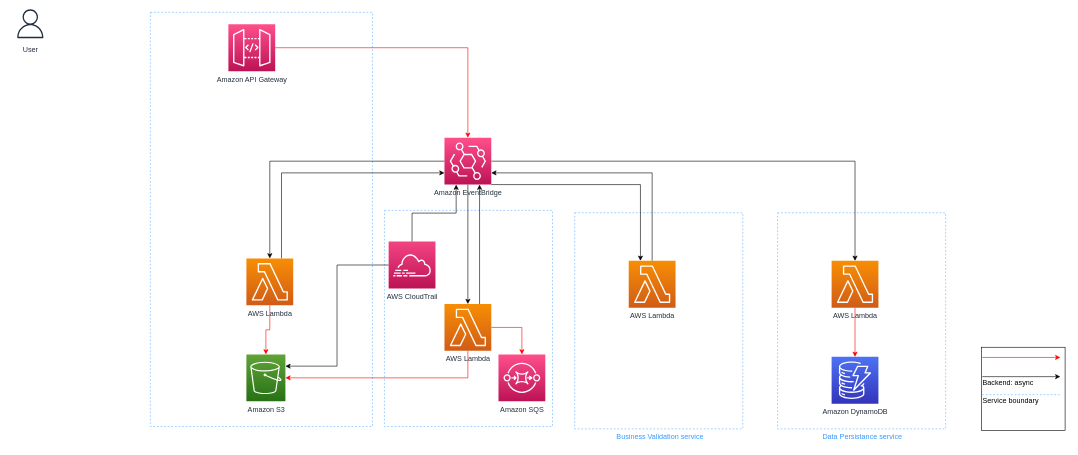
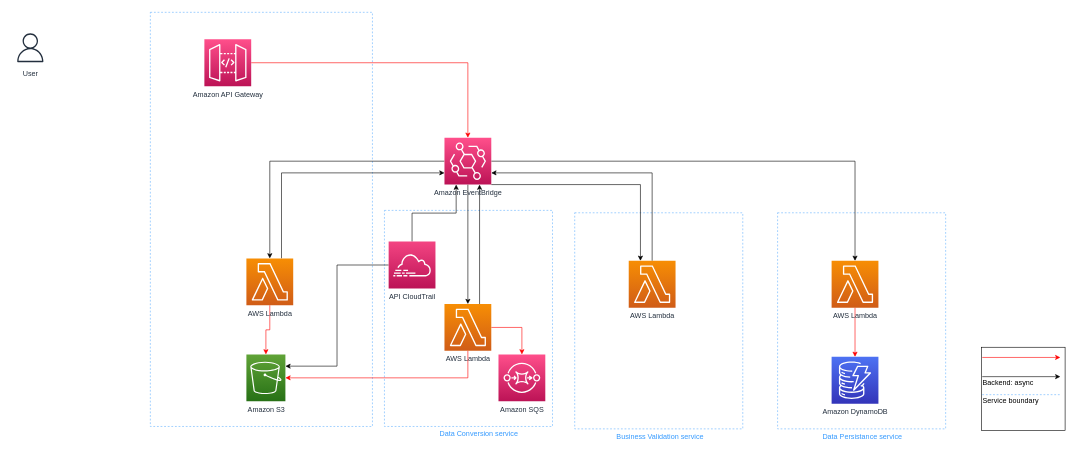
node "User": moved (30, 24) -> (30, 48)
node "Amazon API Gateway": moved (252, 48) -> (228, 63)
node "AWS CloudTrail": label "AWS CloudTrail" -> "API CloudTrail"
node "Data Conversion service": added
